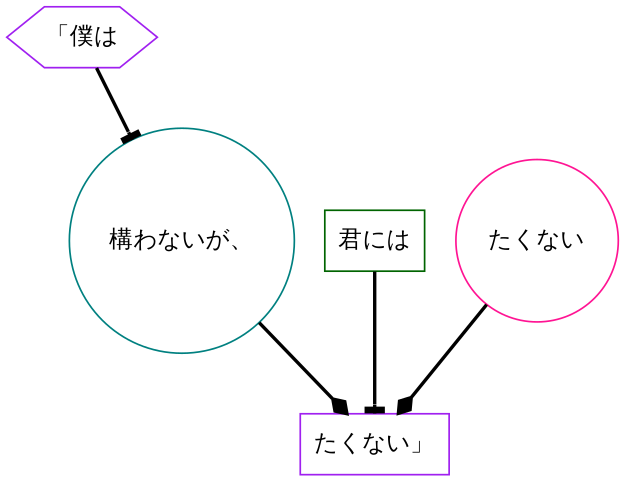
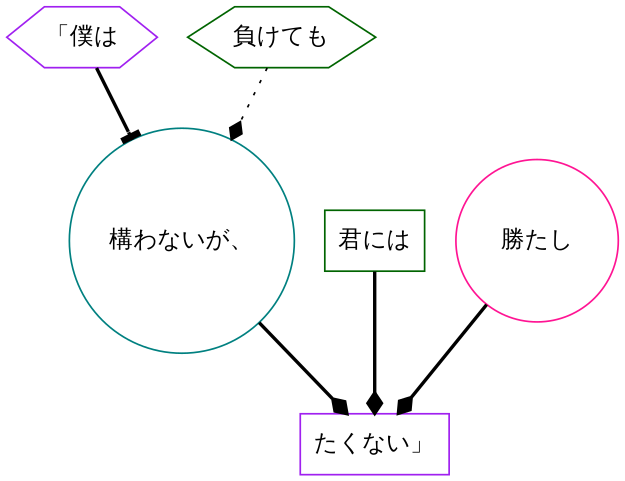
node "負けても": added
node "たくない": label "たくない" -> "勝たし"
edge "君には" -> "たくない」": arrowhead tee -> diamond
